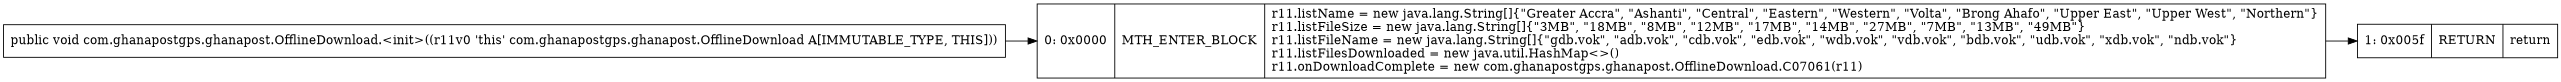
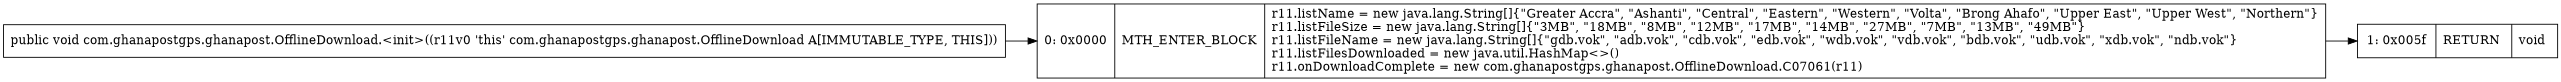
node "1: 0x005f": text "return" -> "void"
